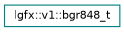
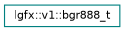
node "lgfx::v1::bgr848_t": label "lgfx::v1::bgr848_t" -> "lgfx::v1::bgr888_t"
